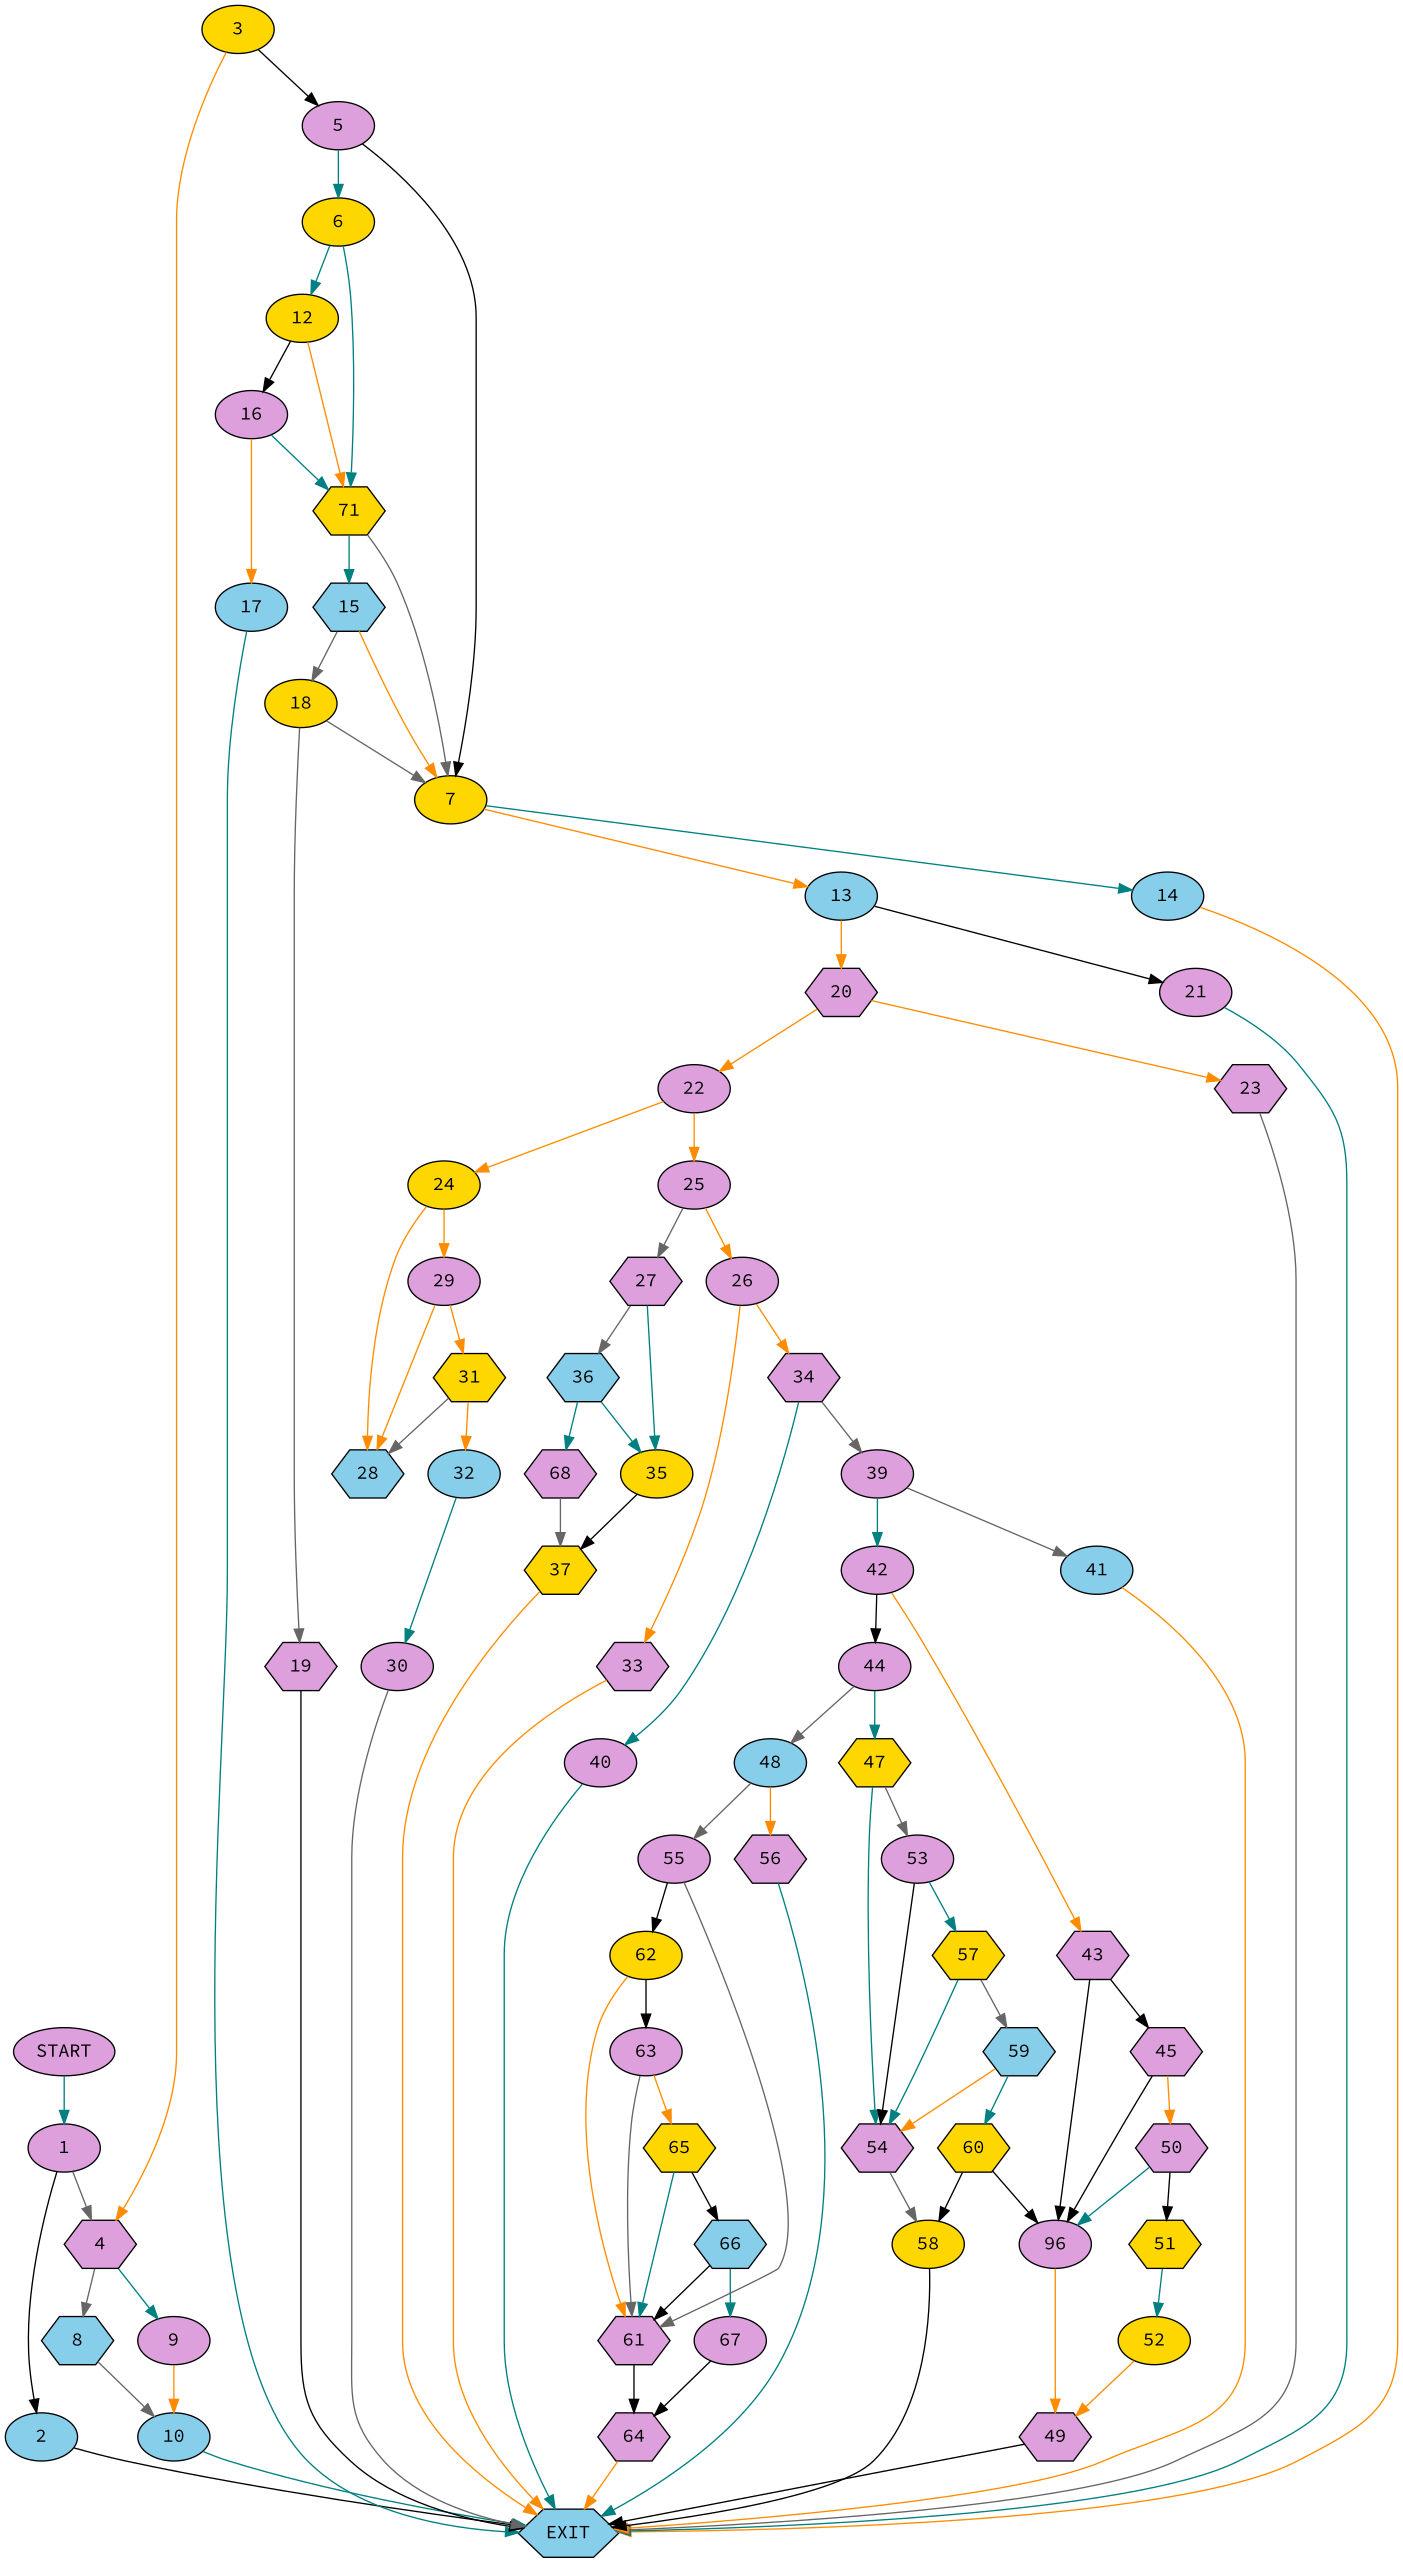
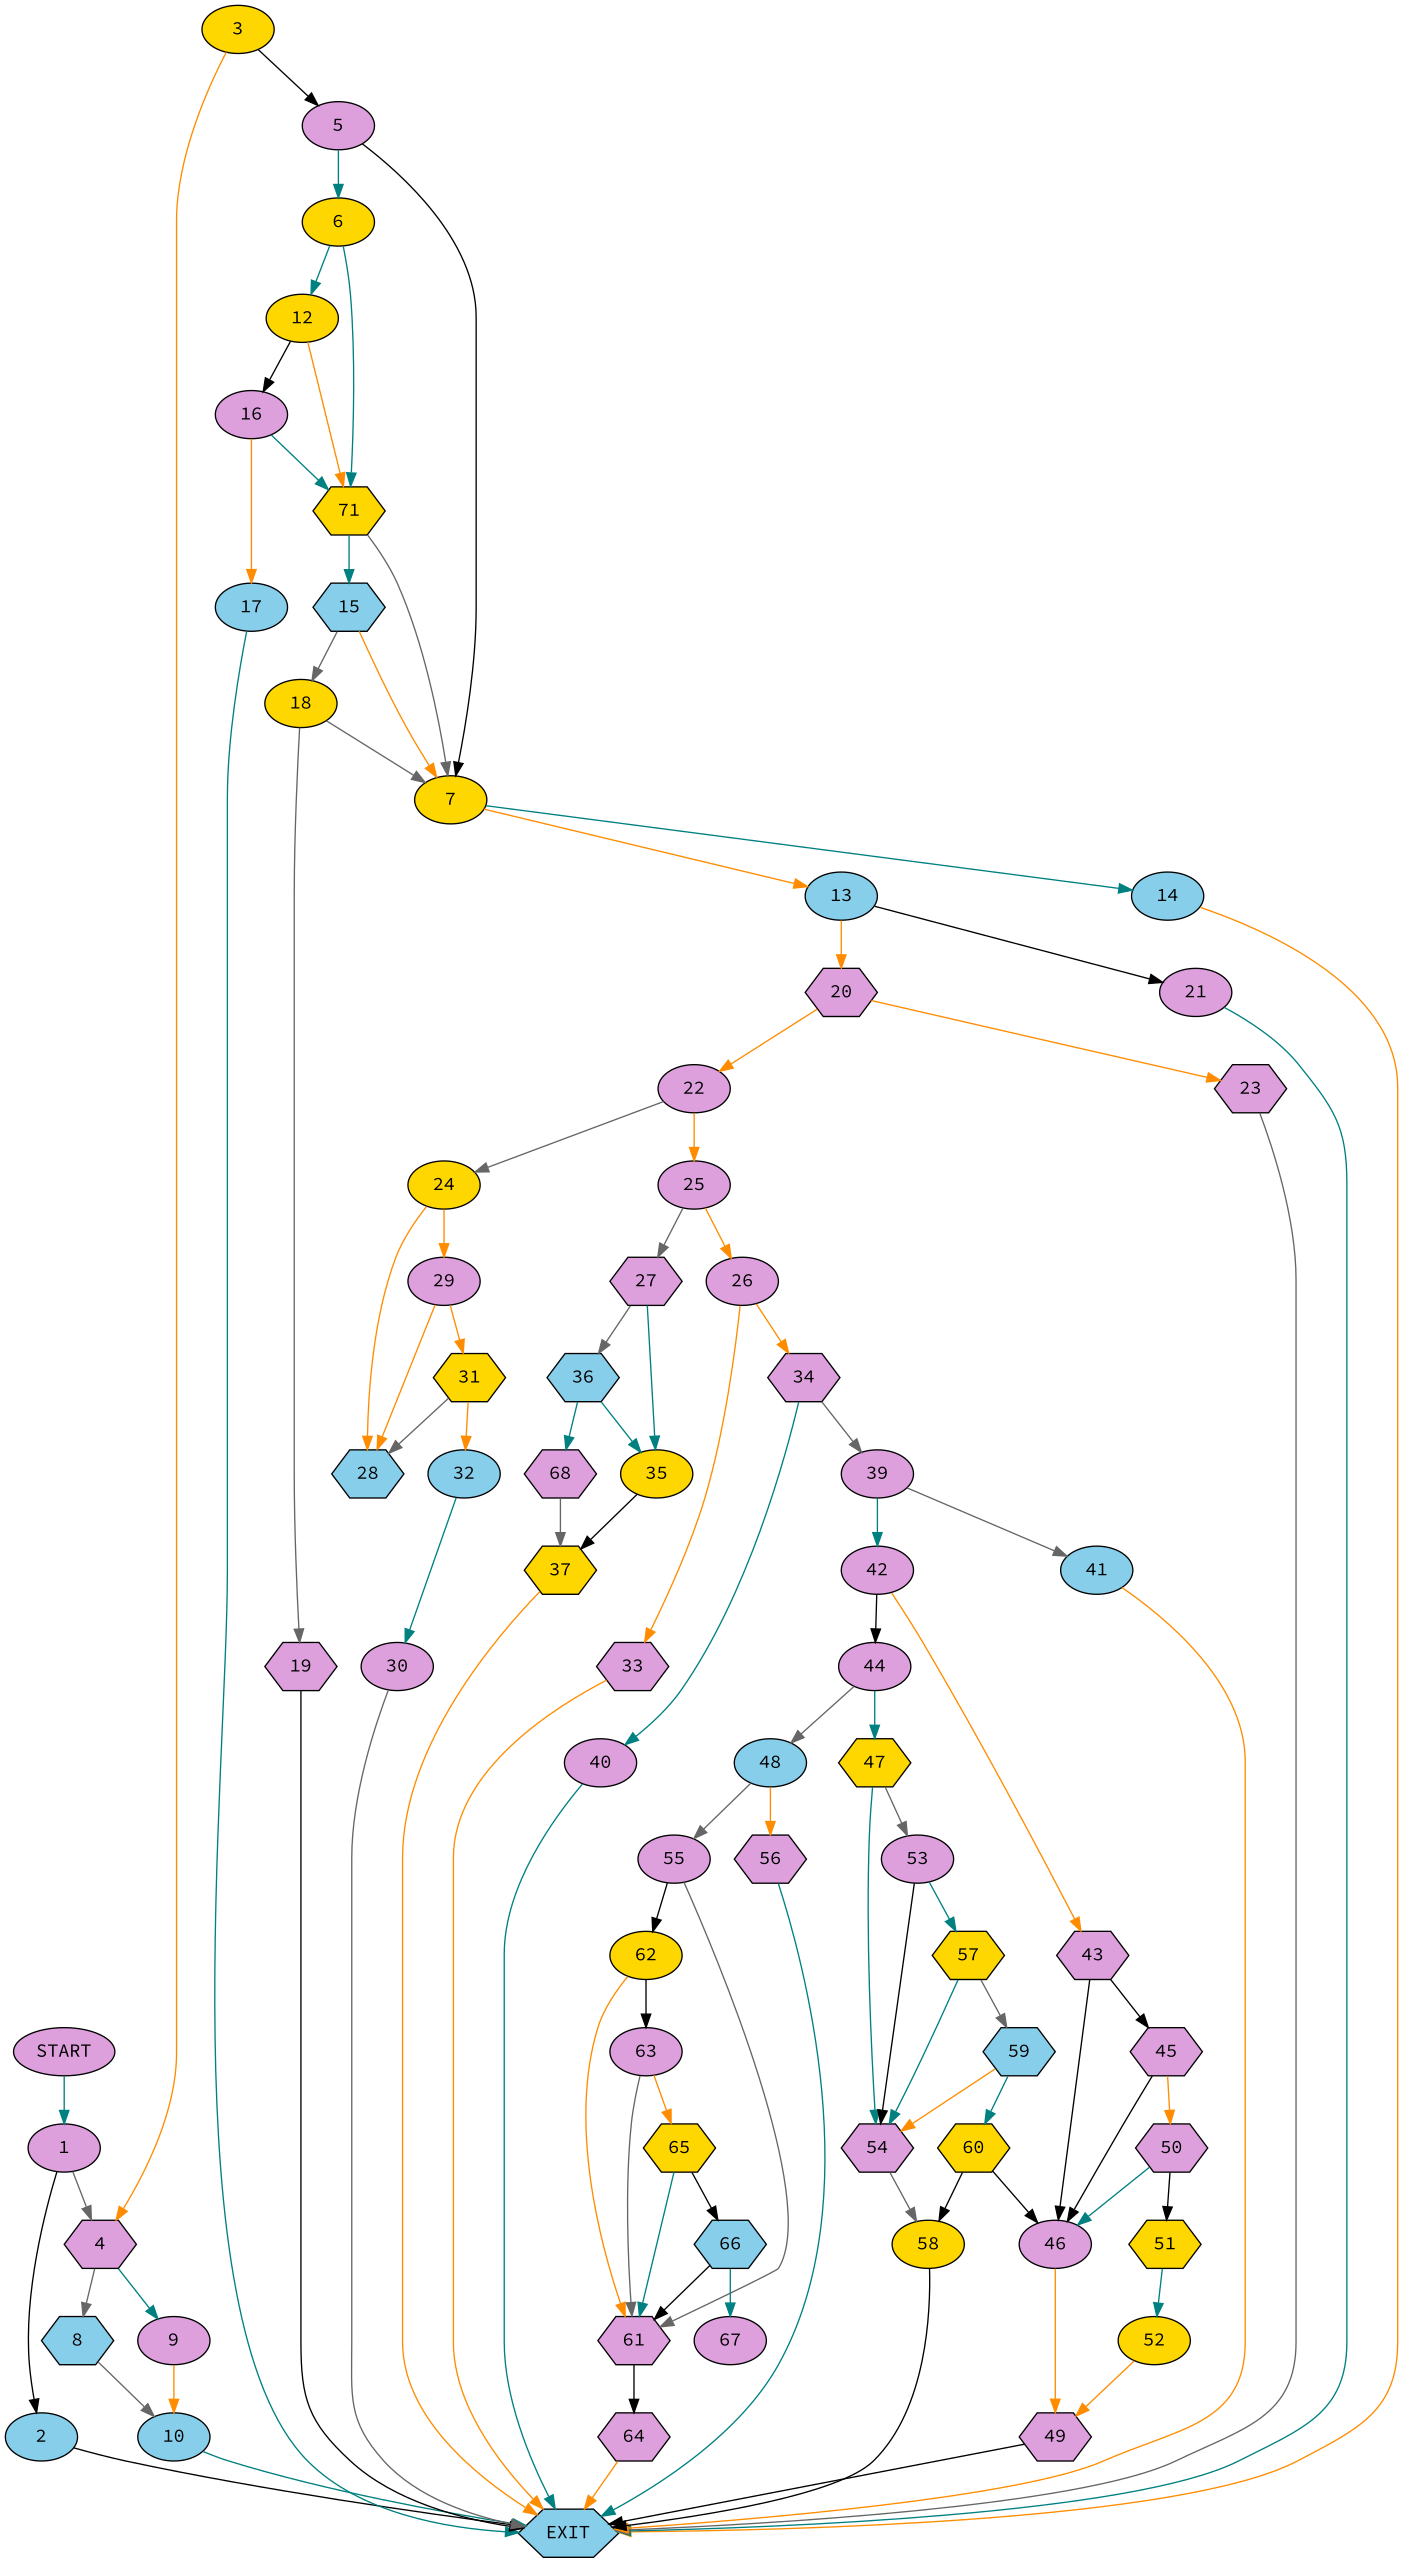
edge "22" -> "24": color darkorange -> gray40
node "96": label "96" -> "46"
edge "67" -> "64": removed
